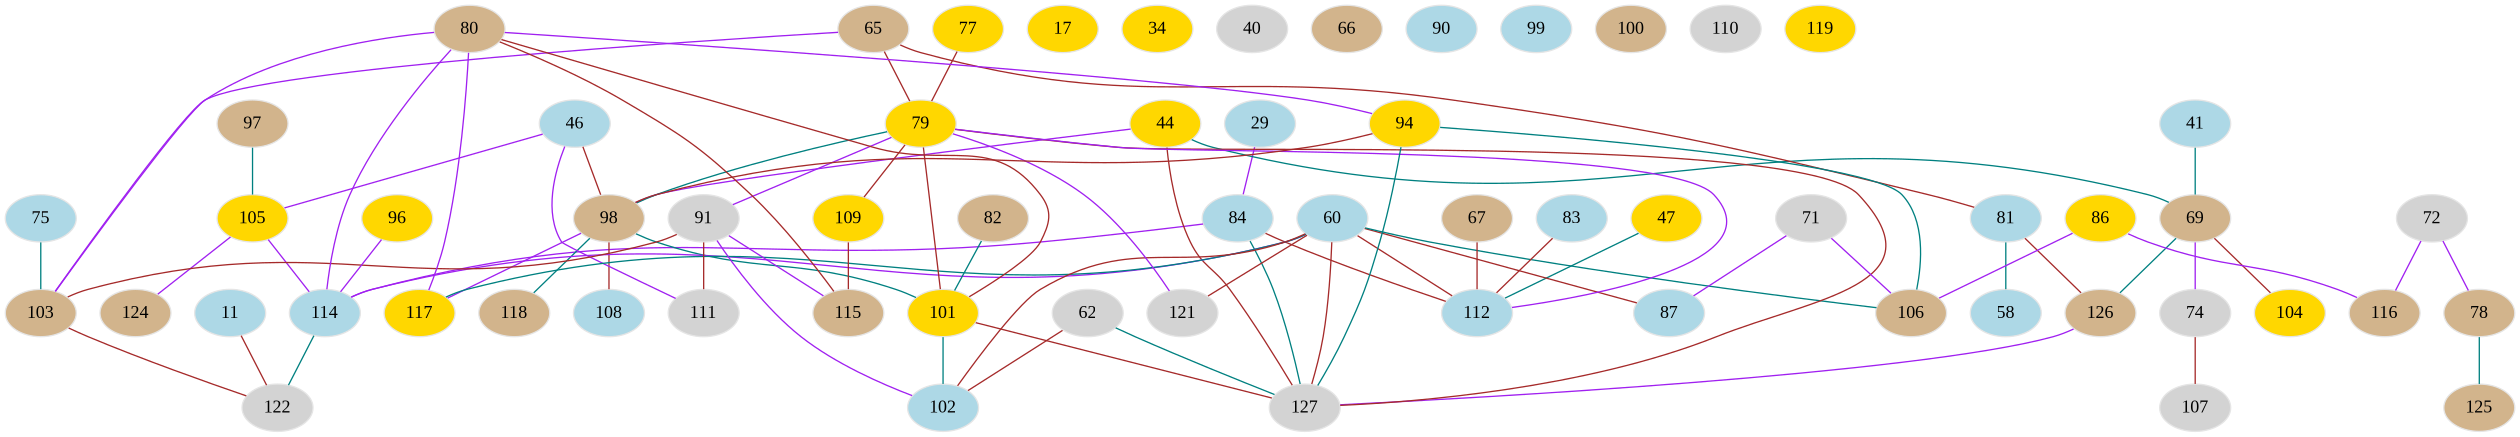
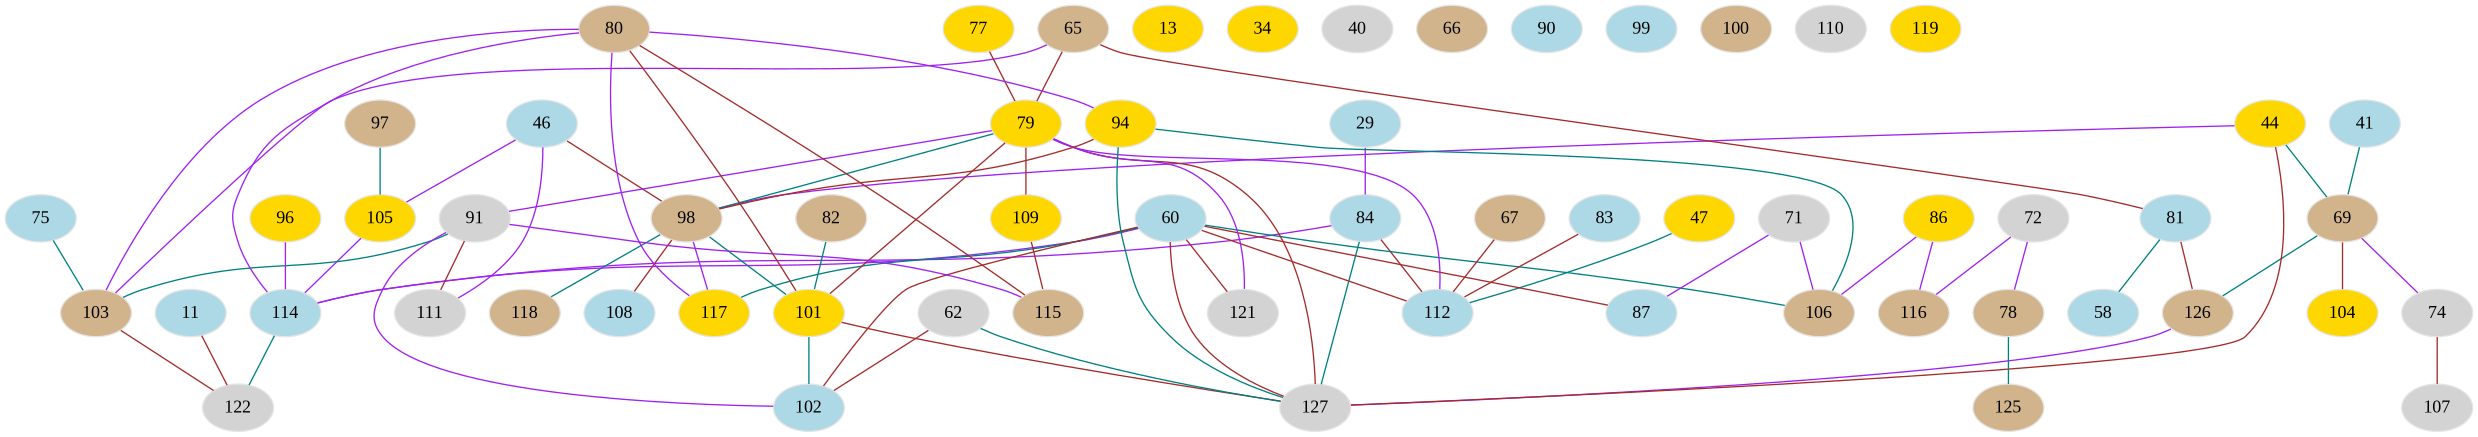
node "17": label "17" -> "13"
edge "91" -- "103": color brown -> teal
node "124": removed
